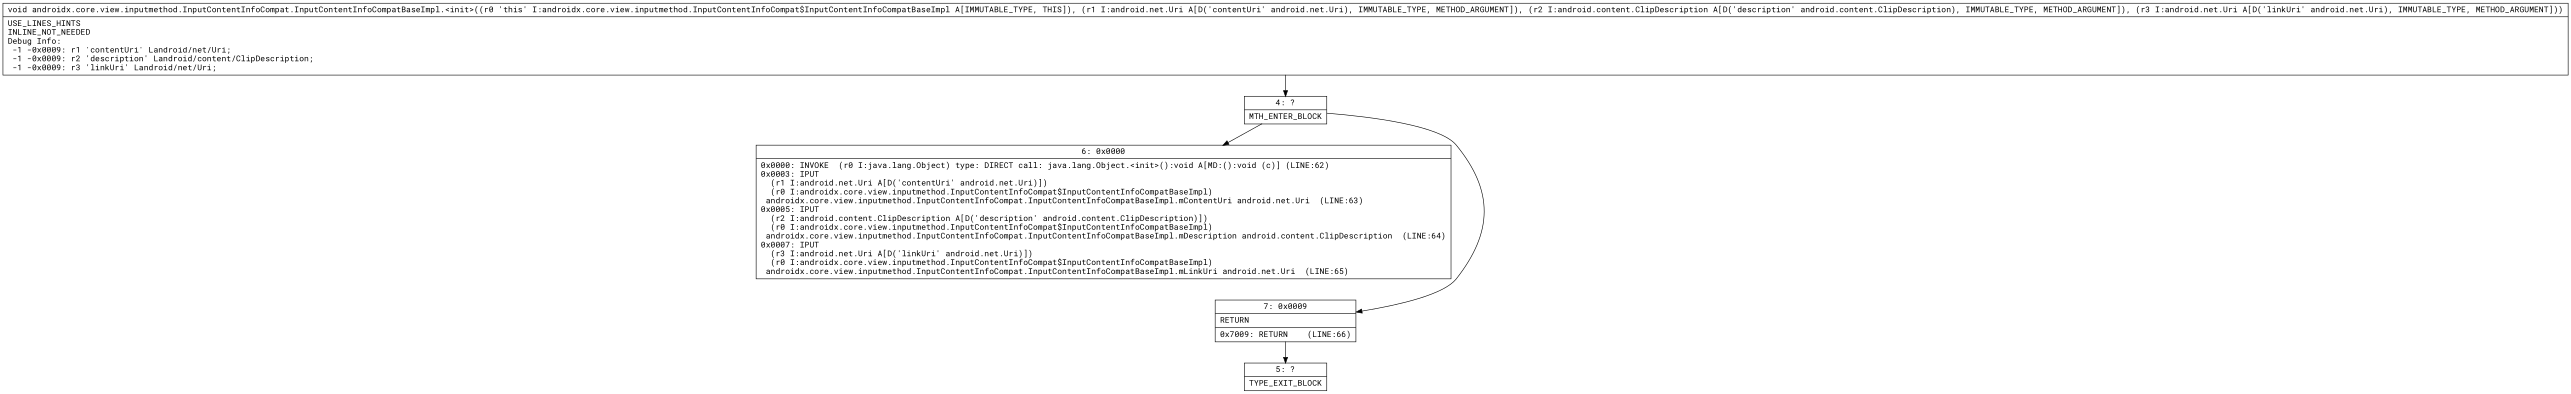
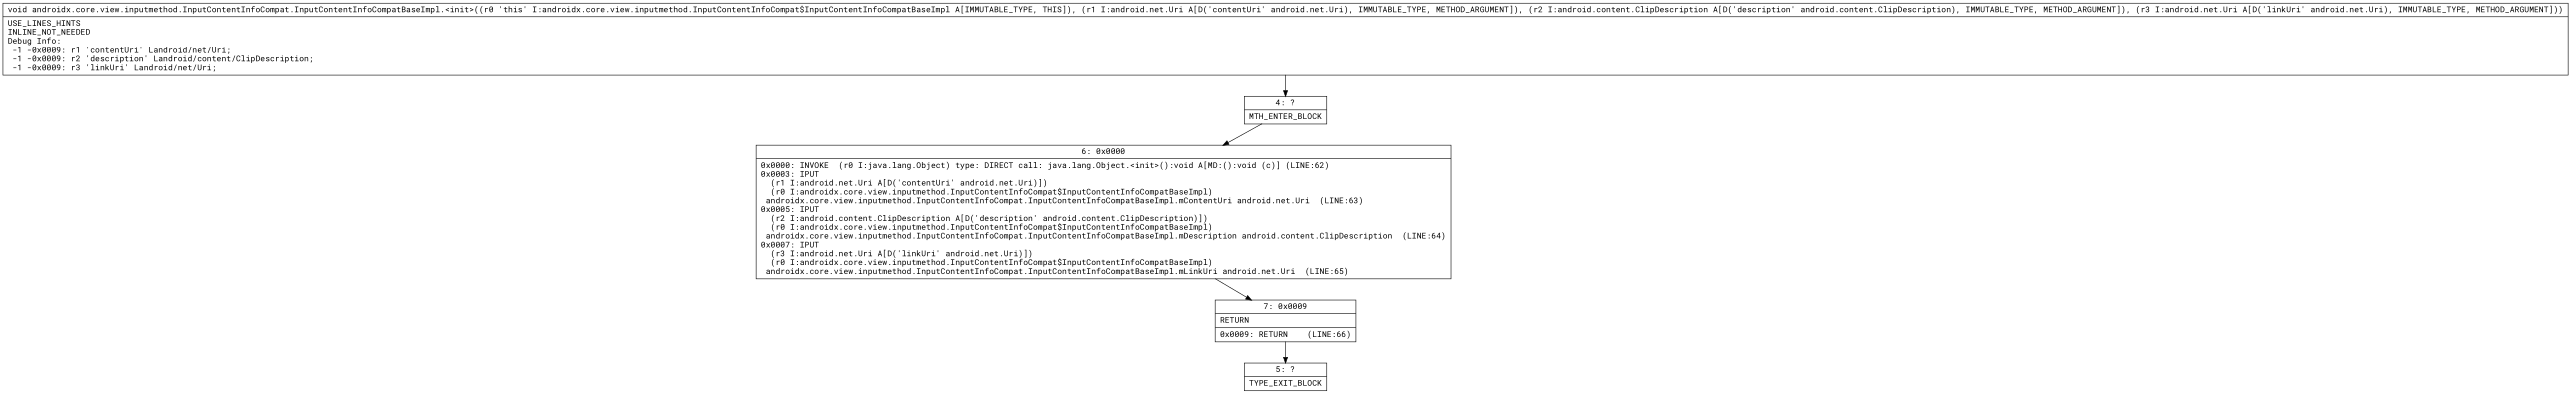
edge "4: ?" -> "7: 0x0009": now "6: 0x0000" -> "7: 0x0009"
node "7: 0x0009": text "0x7009: RETURN    (LINE:66)" -> "0x0009: RETURN    (LINE:66)"
